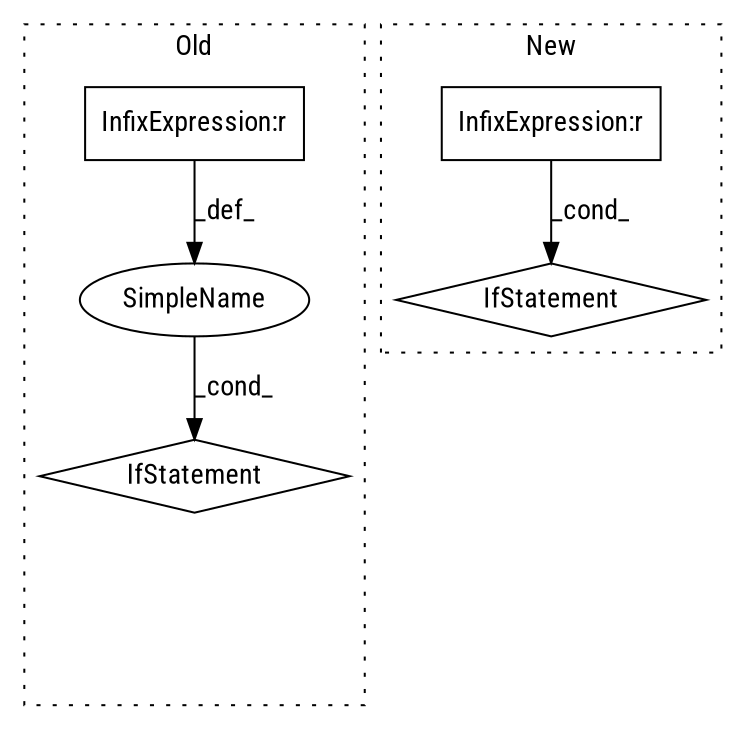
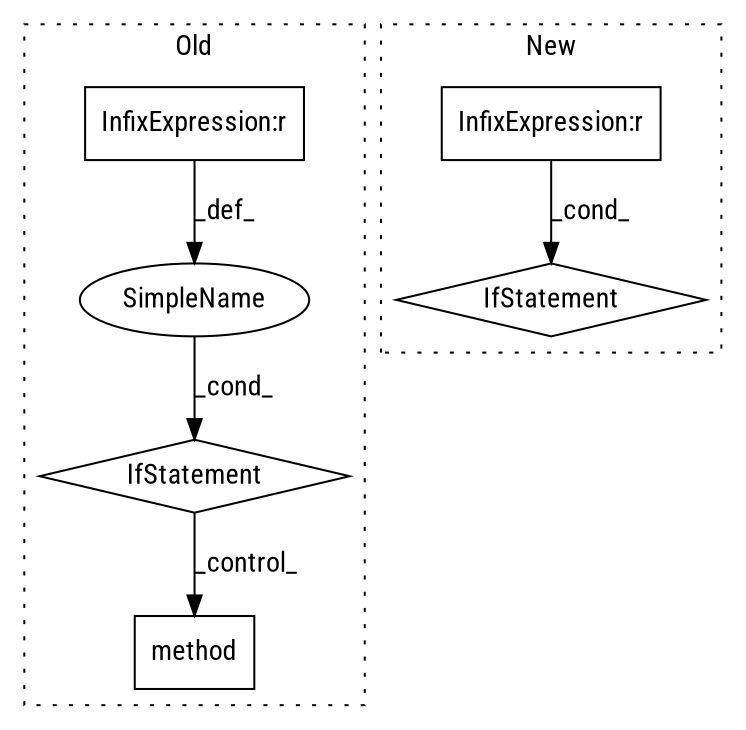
node "method": added
